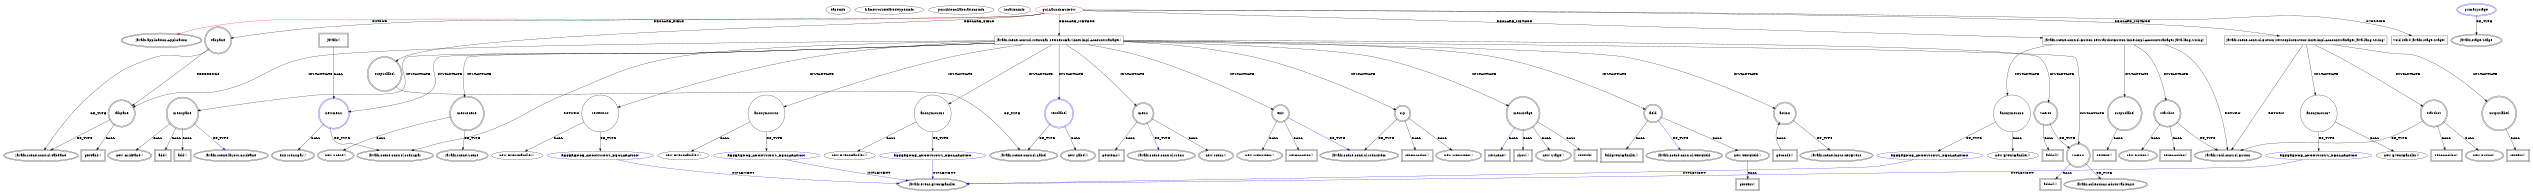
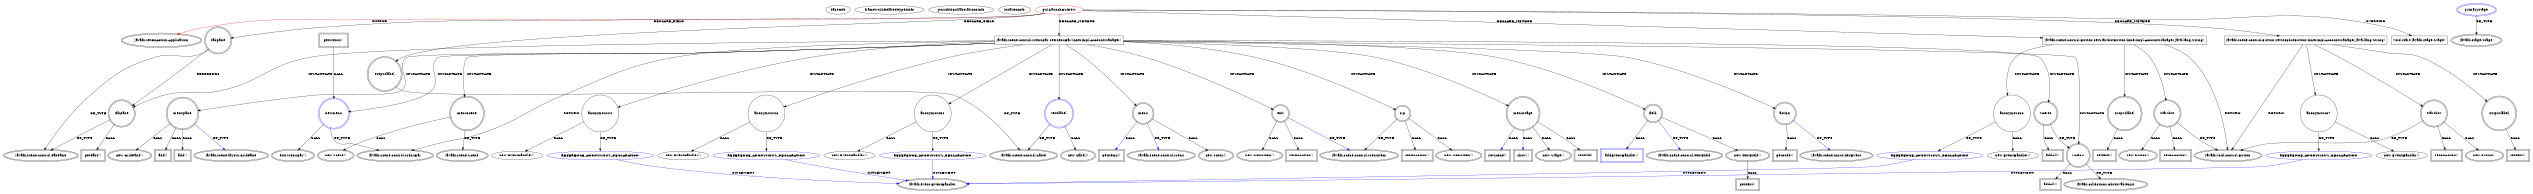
node "javafx.application.Application": label "javafx.application.Application" -> "javafx.setOnAction.Application"
node "javafx()": label "javafx()" -> "getMenus()"
node "setText44": label "setText44" -> "anonymous44"
edge "action" -> "javafx.scene.input.KeyEvent": color black -> blue
edge "menu" -> "getItems()": color black -> blue
edge "getCode()" -> "action": reversed
edge "menustage" -> "show()": color black -> blue
node "addEventHandler()": color black -> blue
